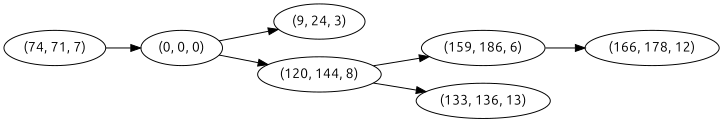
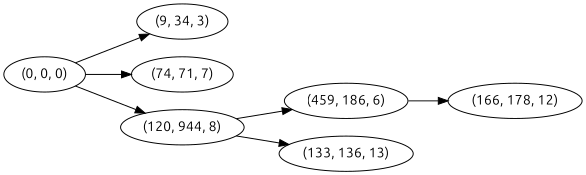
node "(9, 24, 3)": label "(9, 24, 3)" -> "(9, 34, 3)"
edge "(74, 71, 7)" -> "(0, 0, 0)": reversed
node "(159, 186, 6)": label "(159, 186, 6)" -> "(459, 186, 6)"
node "(120, 144, 8)": label "(120, 144, 8)" -> "(120, 944, 8)"
